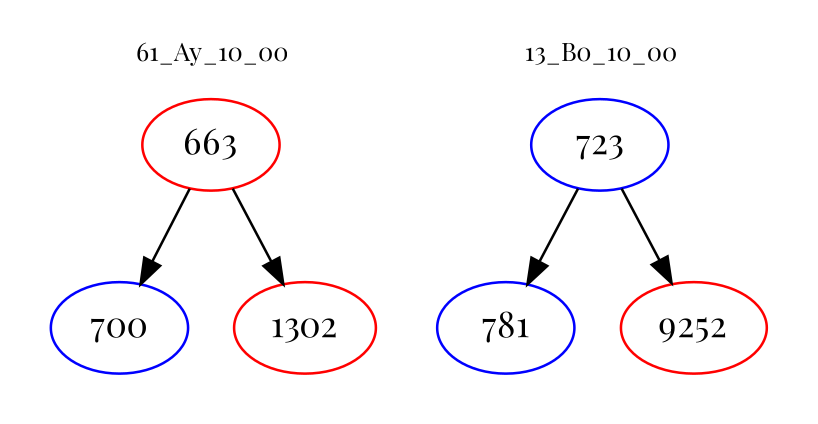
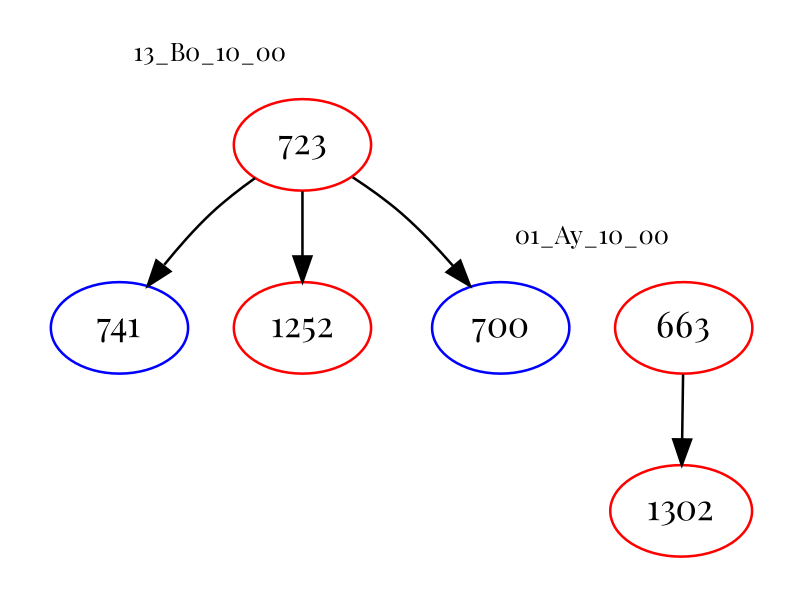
cluster "61_Ay_10_00": label "61_Ay_10_00" -> "01_Ay_10_00"
node "723": color blue -> red
edge "663" -> "700": now "723" -> "700"
node "781": label "781" -> "741"
node "9252": label "9252" -> "1252"
